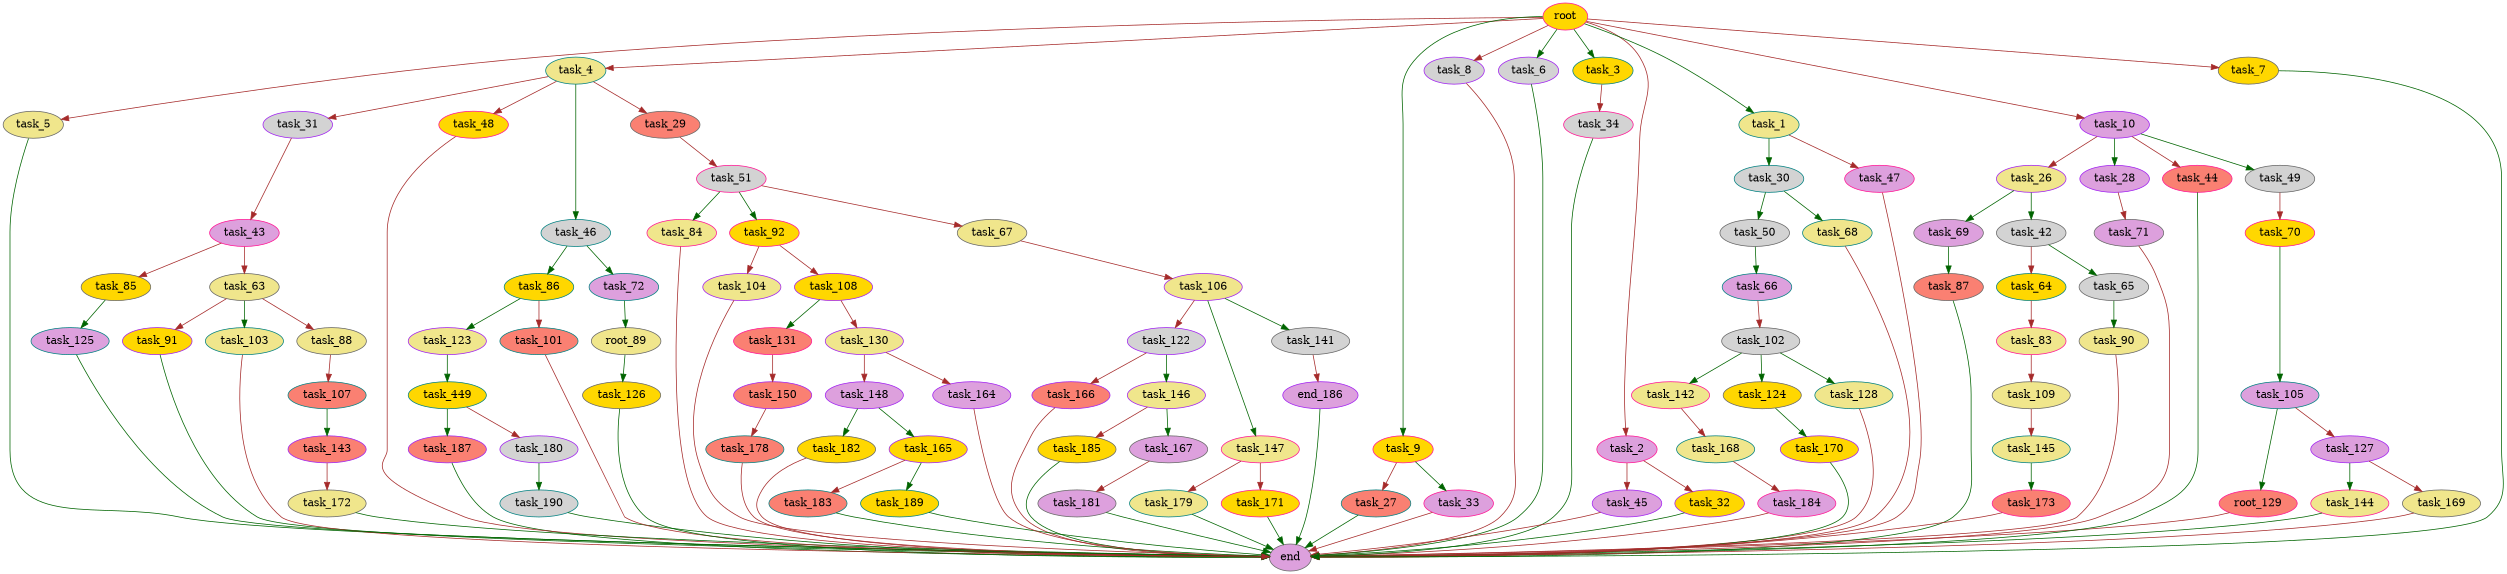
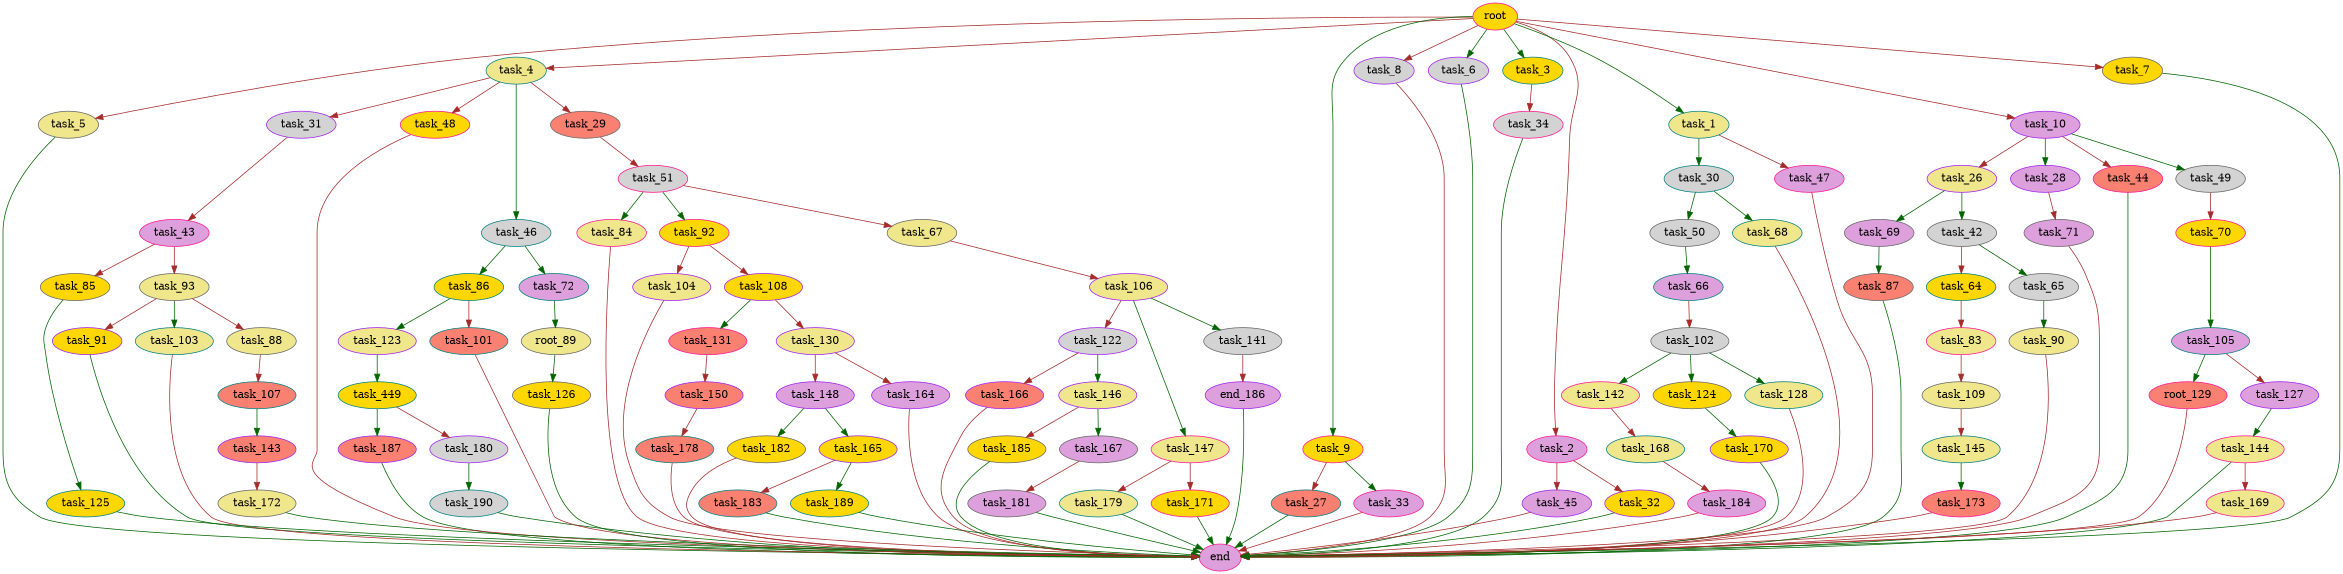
node "task_63": label "task_63" -> "task_93"
node "task_125": fillcolor plum -> gold
edge "task_127" -> "task_169": now "task_144" -> "task_169"
node "task_169": color gray40 -> deeppink
node "end": color gray40 -> deeppink
